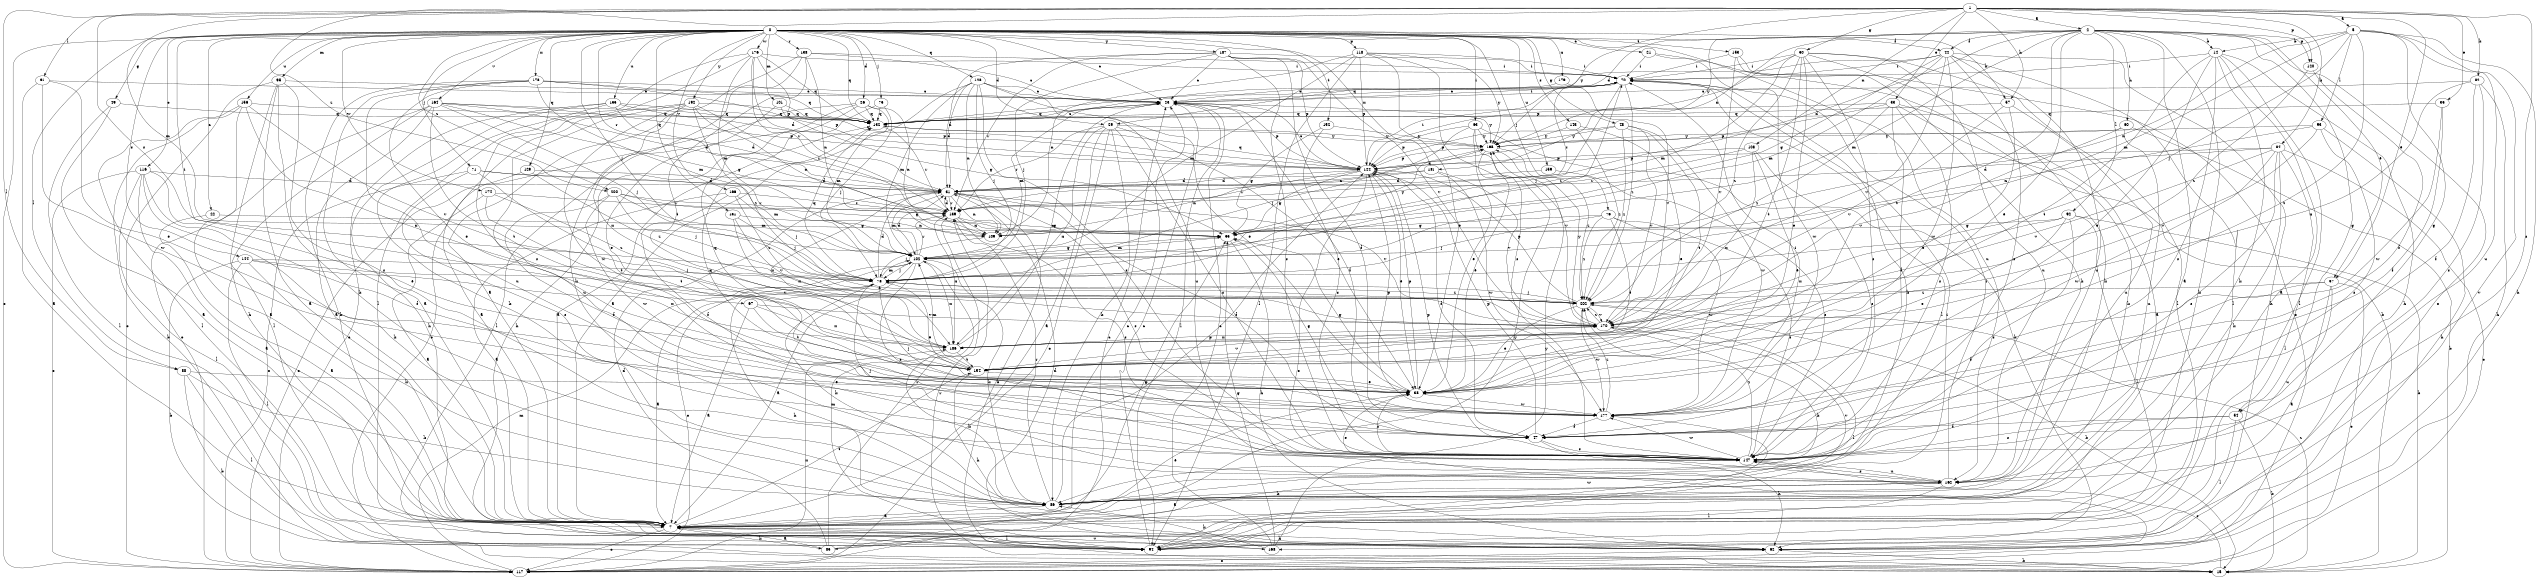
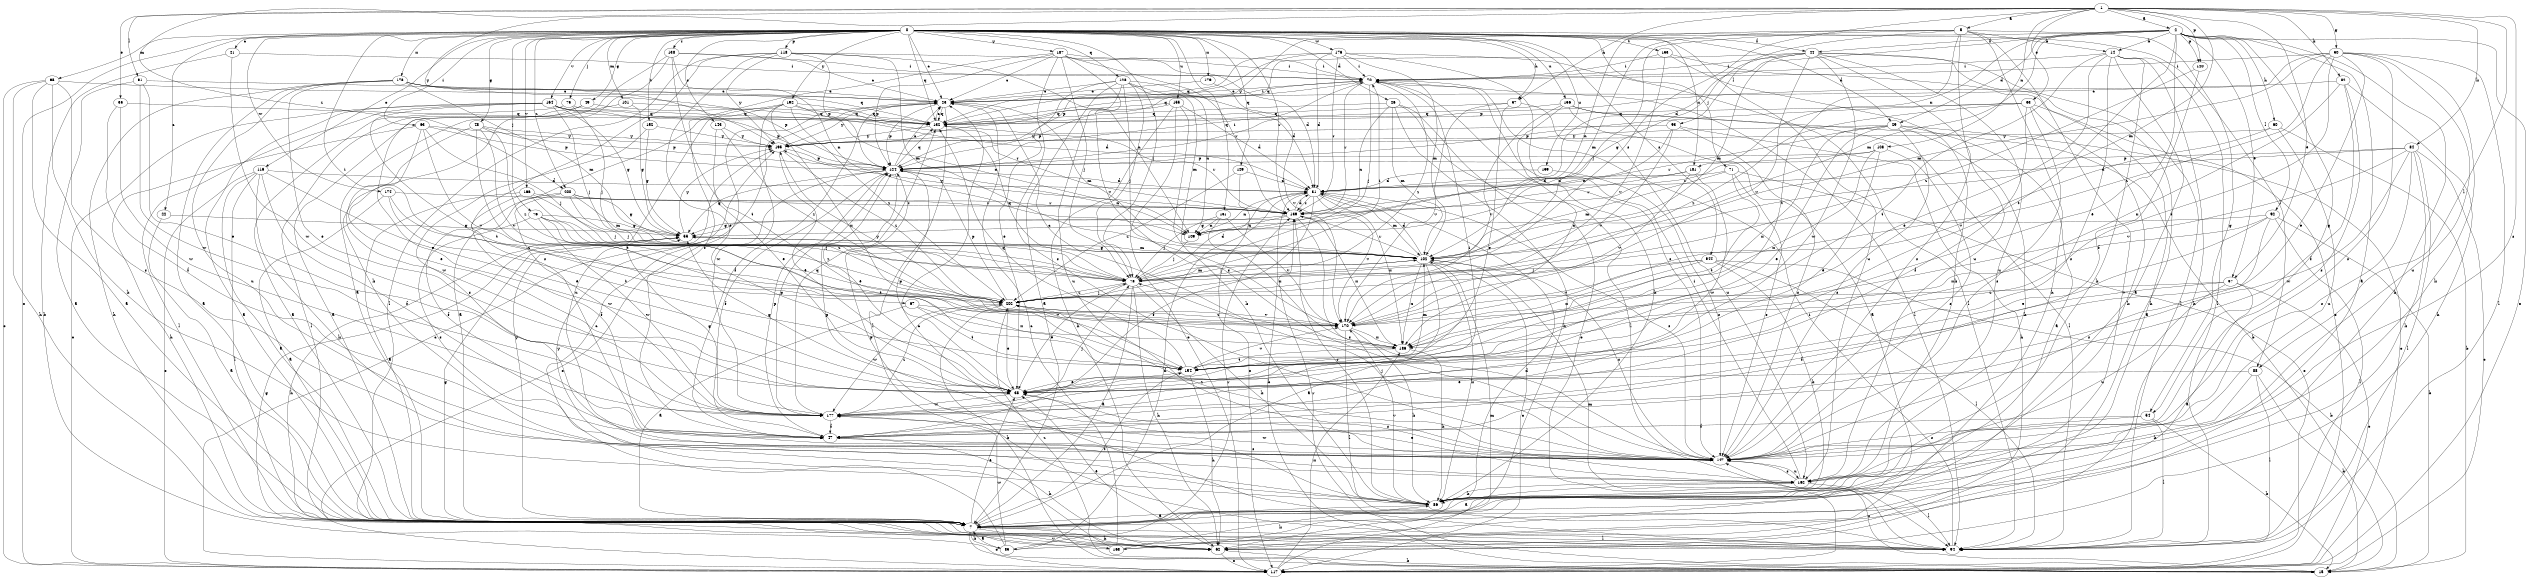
edge "139" -> "195": label "c" -> "y"
node "144": label "144" -> "944"
edge "62" -> "38": added, label "e"
